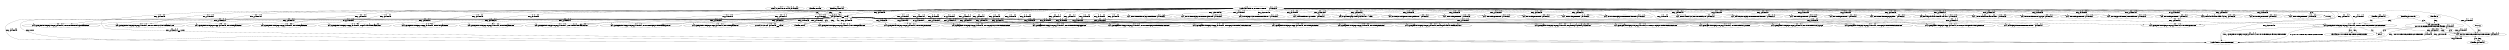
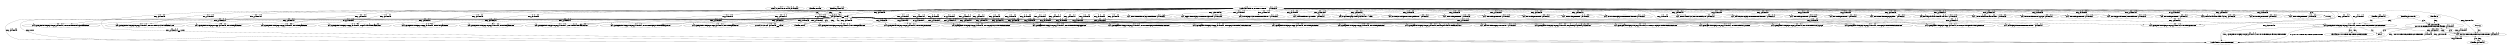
edge "(MethodParameterIn,OMX_IN OMX_PTR        paramData)" -> "(Call,(OMX_PARAM_COMPONENTROLETYPE *) paramData)": label "DDG: pictureOrder" -> "DDG: paramData"
node "(Call,(OMX_VIDEO_PARAM_PORTFORMATTYPE *)paramData)": label "(Call,(OMX_VIDEO_PARAM_PORTFORMATTYPE *)paramData)" -> "(Call,(DATA_VIDEO_PARAM_PORTFORMATTYPE *)paramData)"
edge "(MethodParameterIn,OMX_IN OMX_PTR        paramData)" -> "(Call,(QOMX_VIDEO_DECODER_PICTURE_ORDER *)paramData)": label "DDG: paramData" -> "DDG: pictureOrder"
node "(Call,(QOMX_VIDEO_PARAM_DIVXTYPE *) paramData)": added
